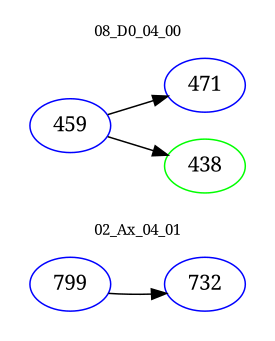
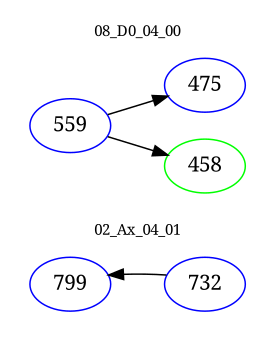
node "471": label "471" -> "475"
node "459": label "459" -> "559"
node "438": label "438" -> "458"
edge "799" -> "732": reversed
